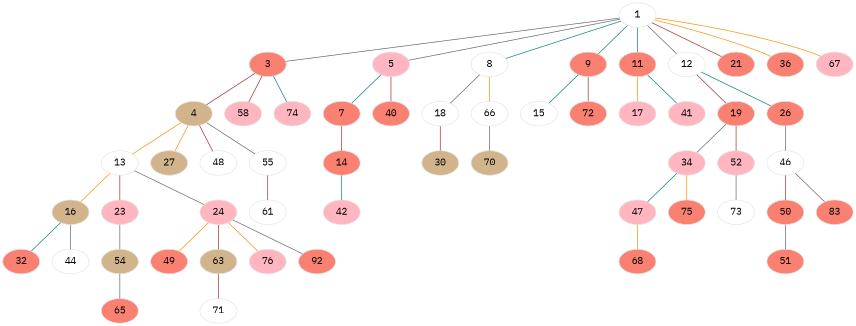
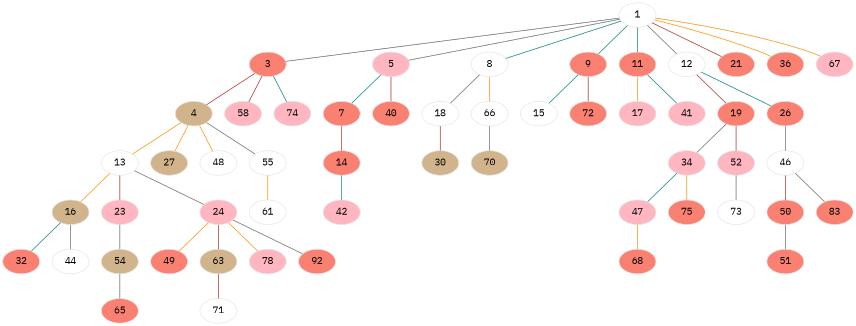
edge "4" -- "48": color brown -> darkorange
edge "55" -- "61": color brown -> darkorange
node "76": label "76" -> "78"
